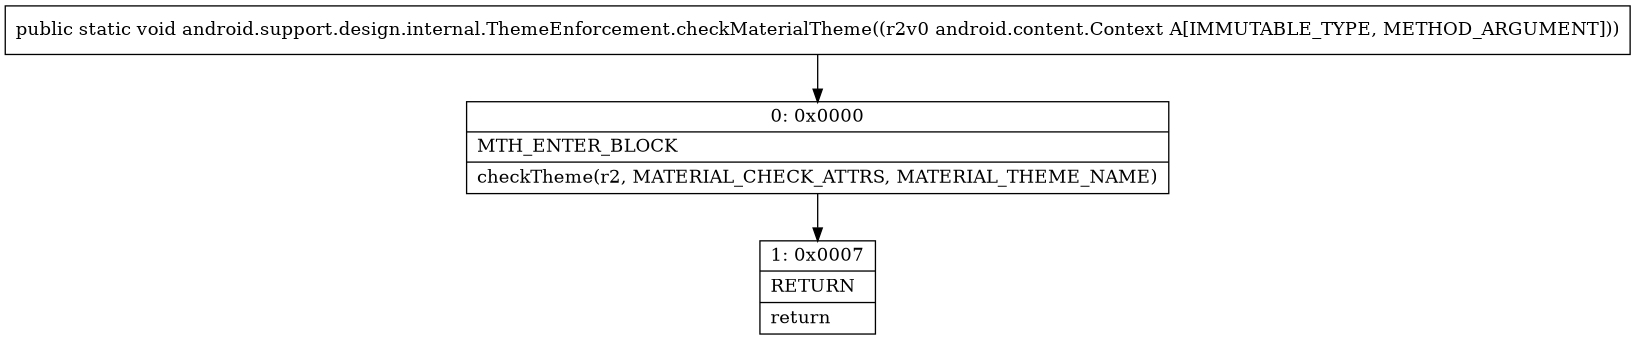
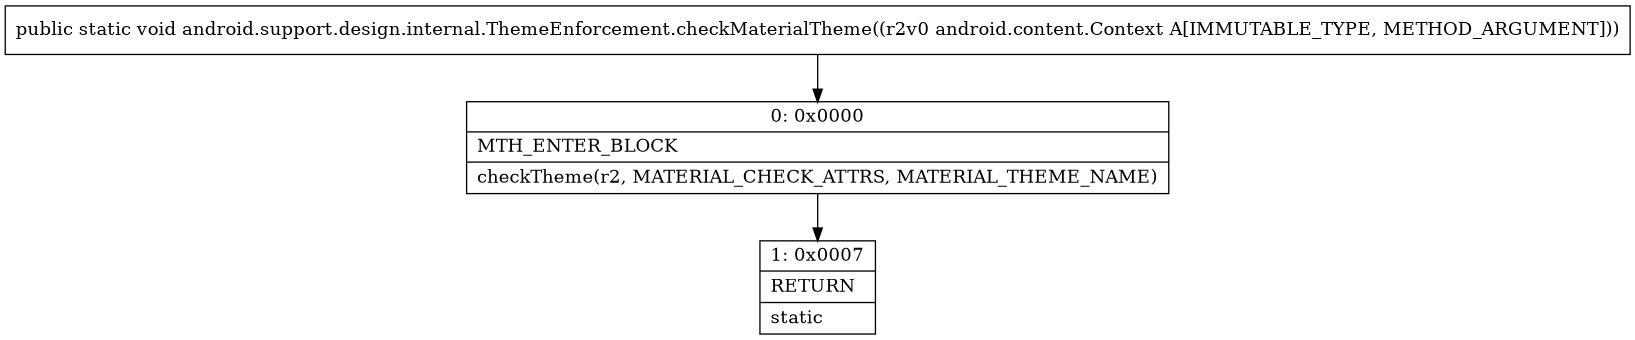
node "1: 0x0007": text "return" -> "static"
